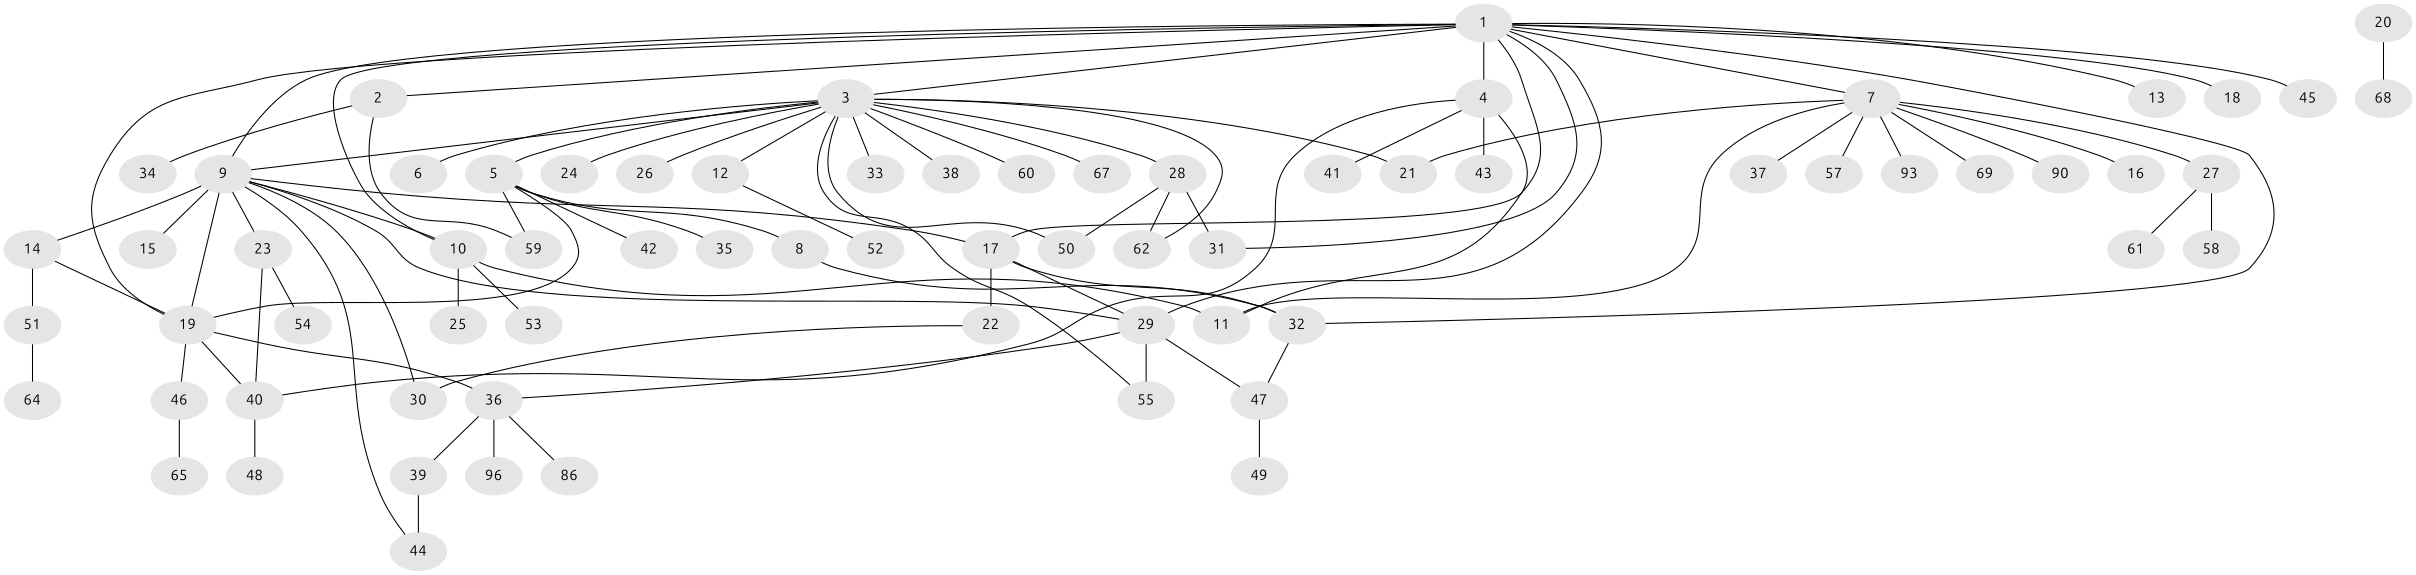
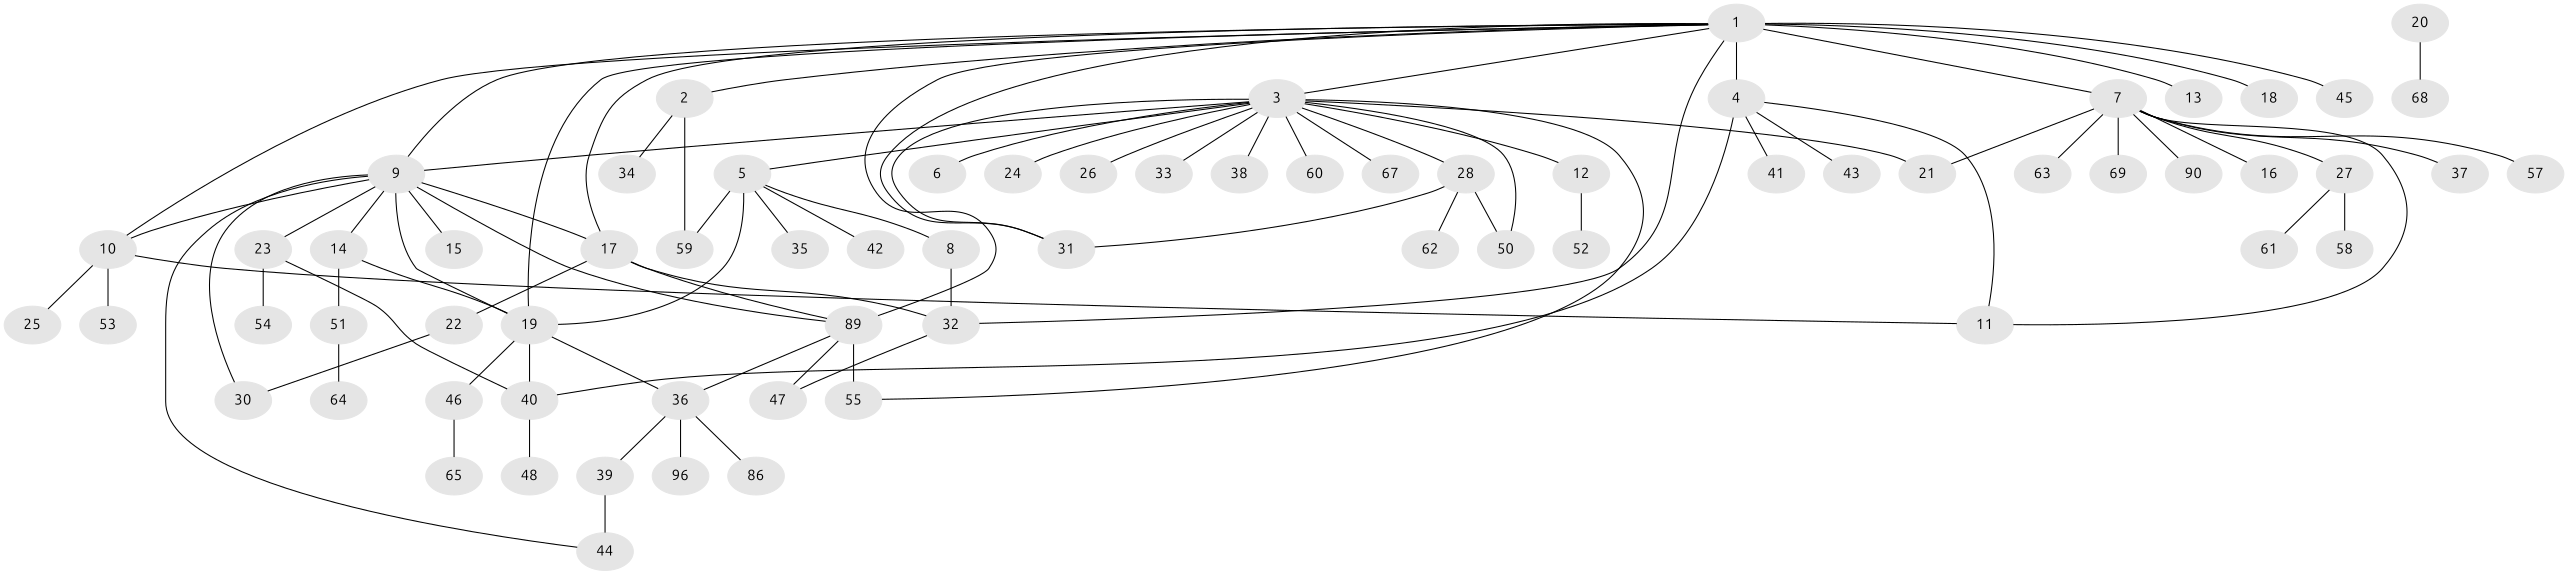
edge "3" -- "62": now "3" -- "31"
node "93": label "93" -> "63"
node "29": label "29" -> "89"
node "49": removed
